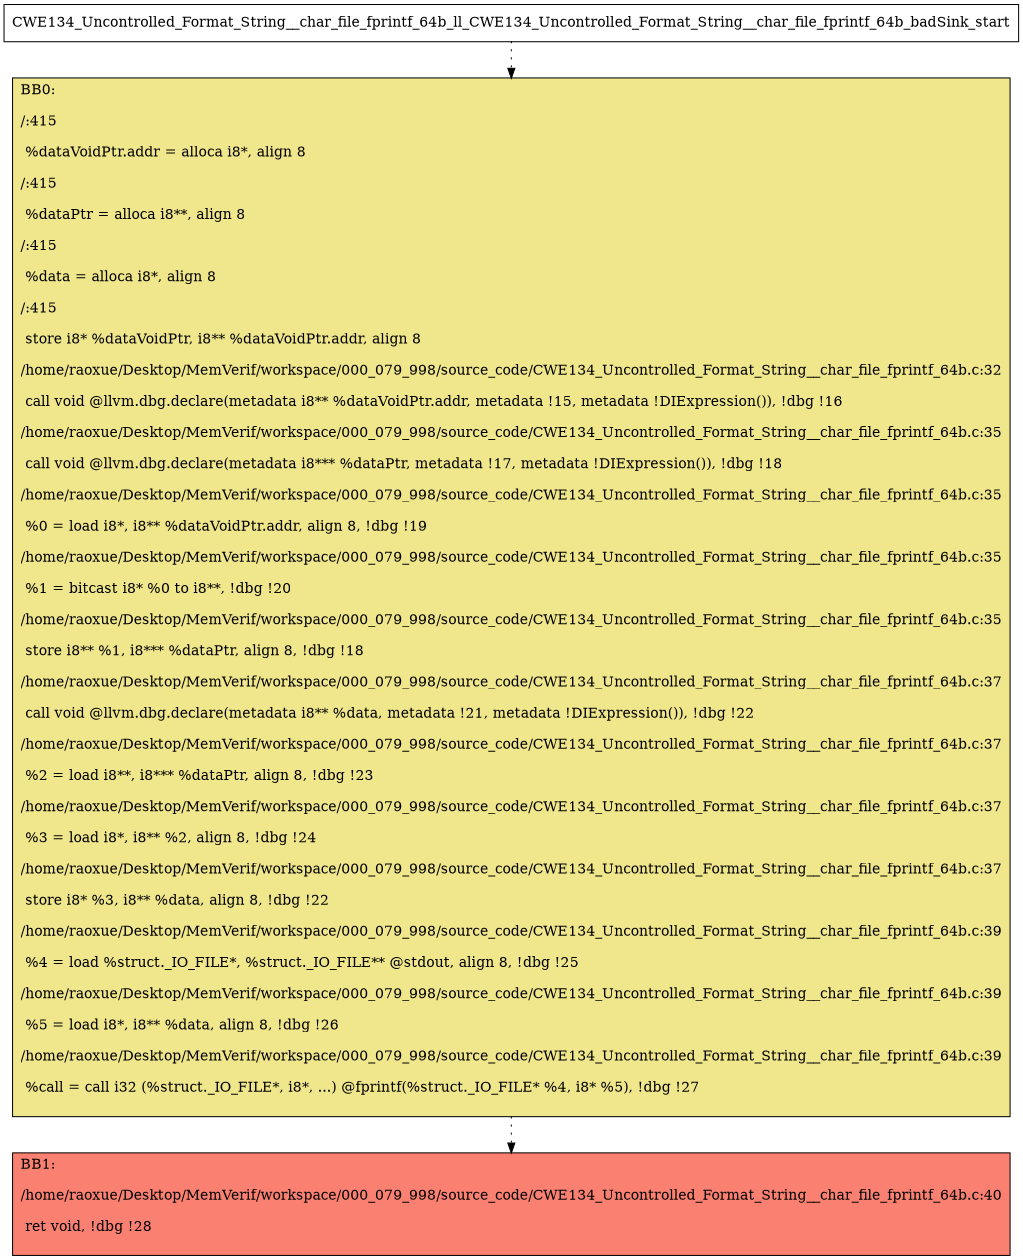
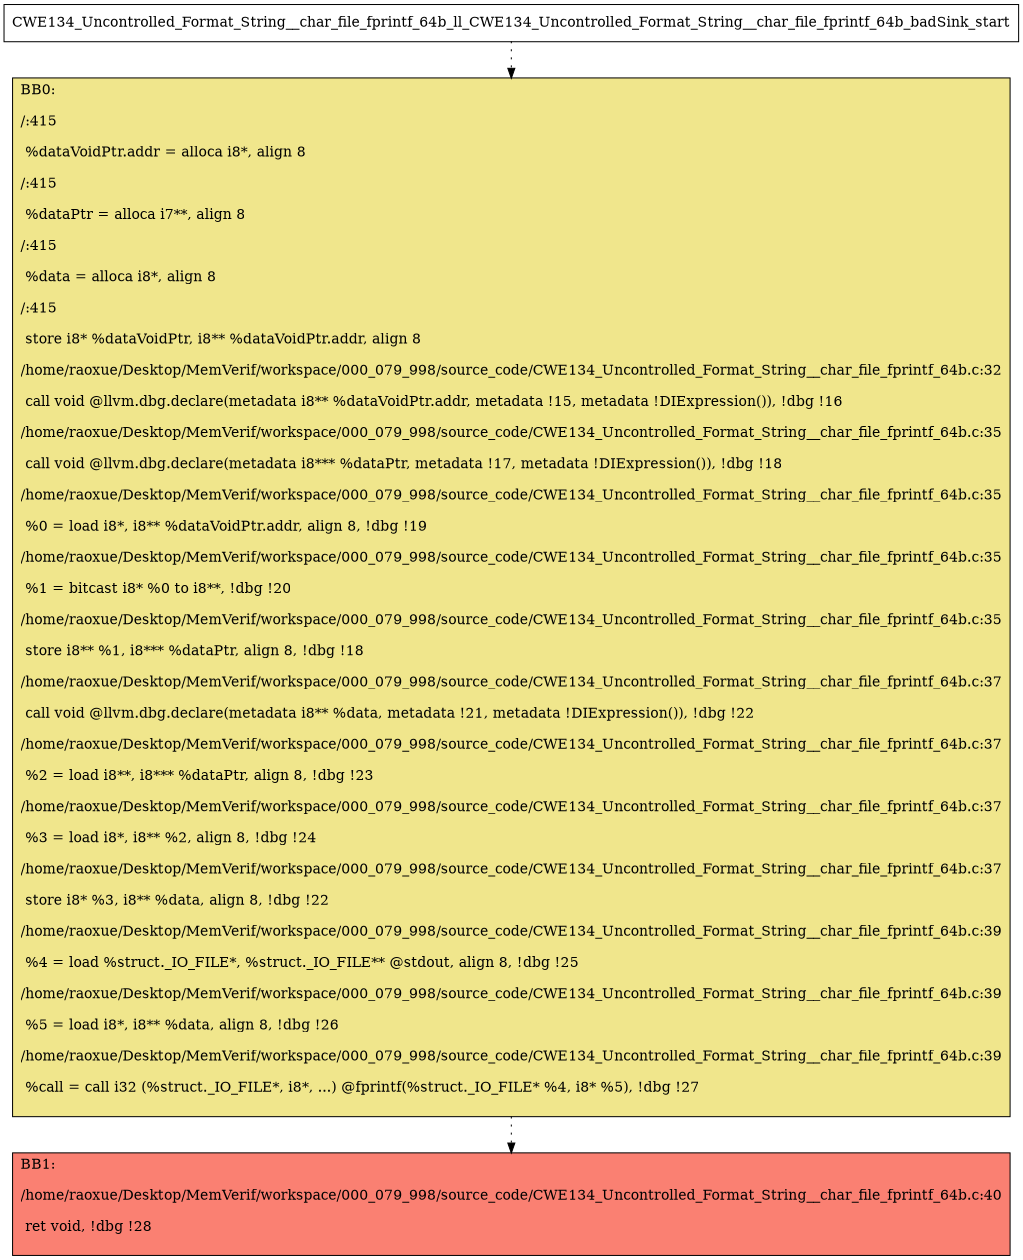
node "BB0:": text "%dataPtr = alloca i8**, align 8" -> "%dataPtr = alloca i7**, align 8"
